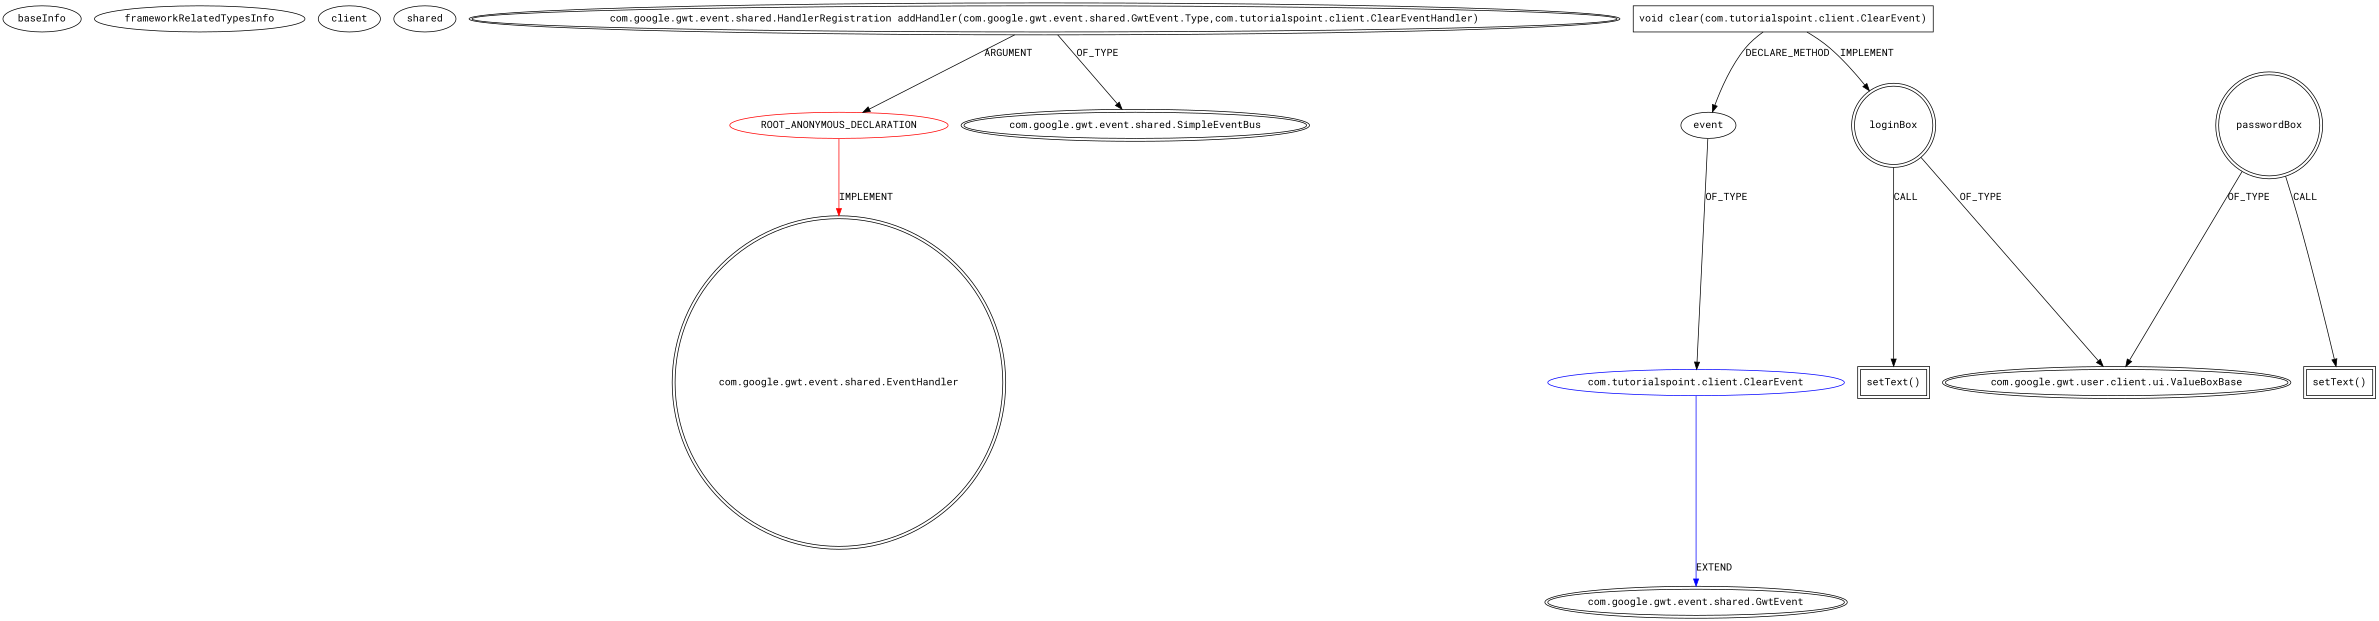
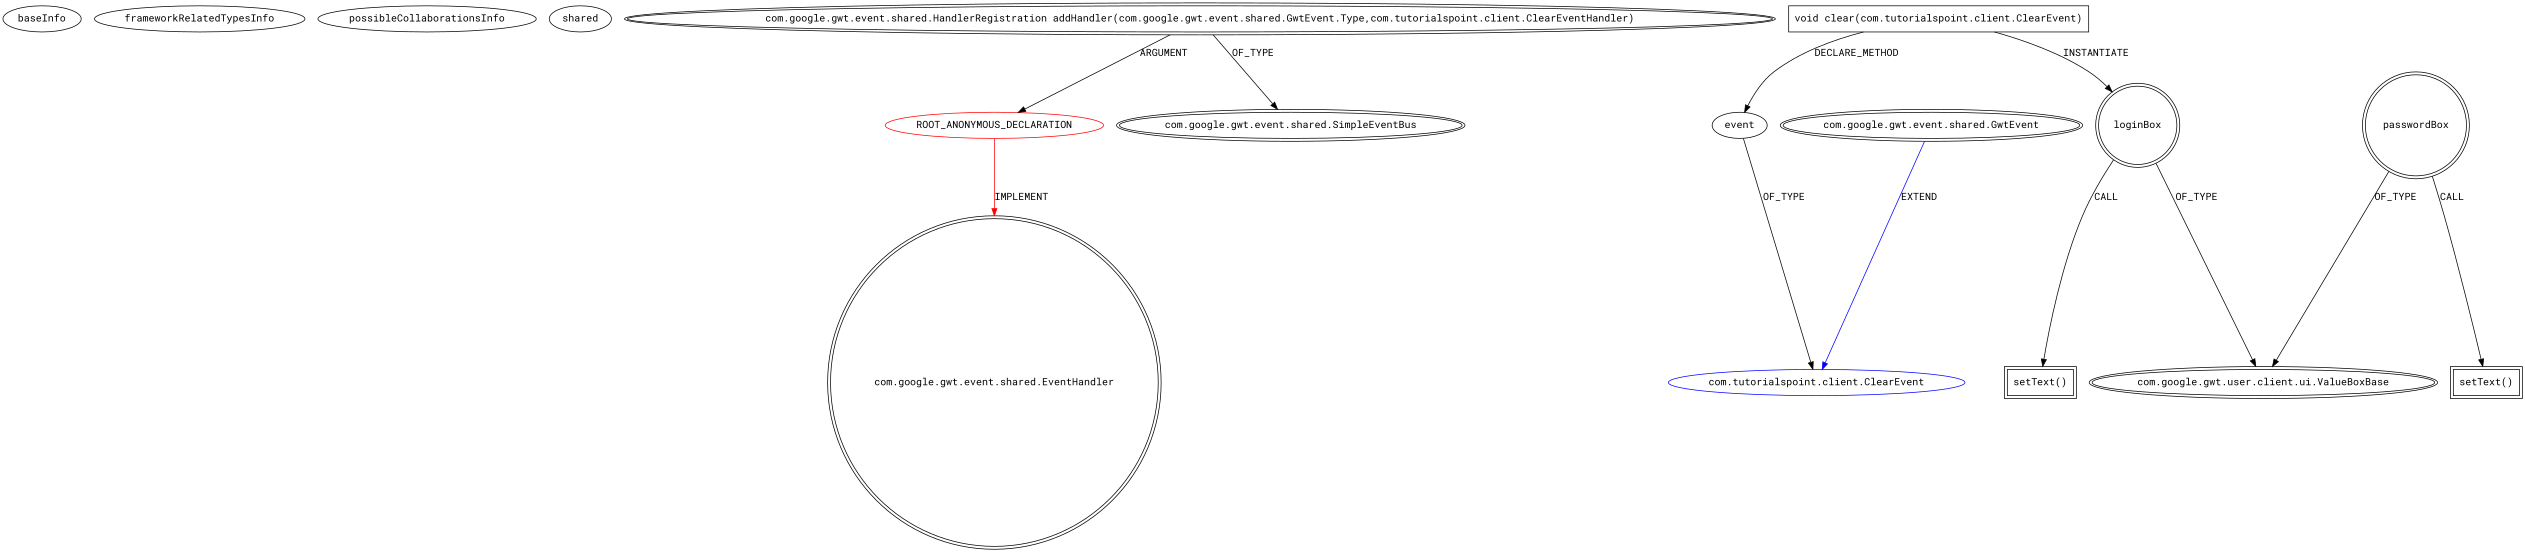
node "client": label "client" -> "possibleCollaborationsInfo"
edge "void clear(com.tutorialspoint.client.ClearEvent)" -> "loginBox": label "IMPLEMENT" -> "INSTANTIATE"
edge "com.tutorialspoint.client.ClearEvent" -> "com.google.gwt.event.shared.GwtEvent": reversed
